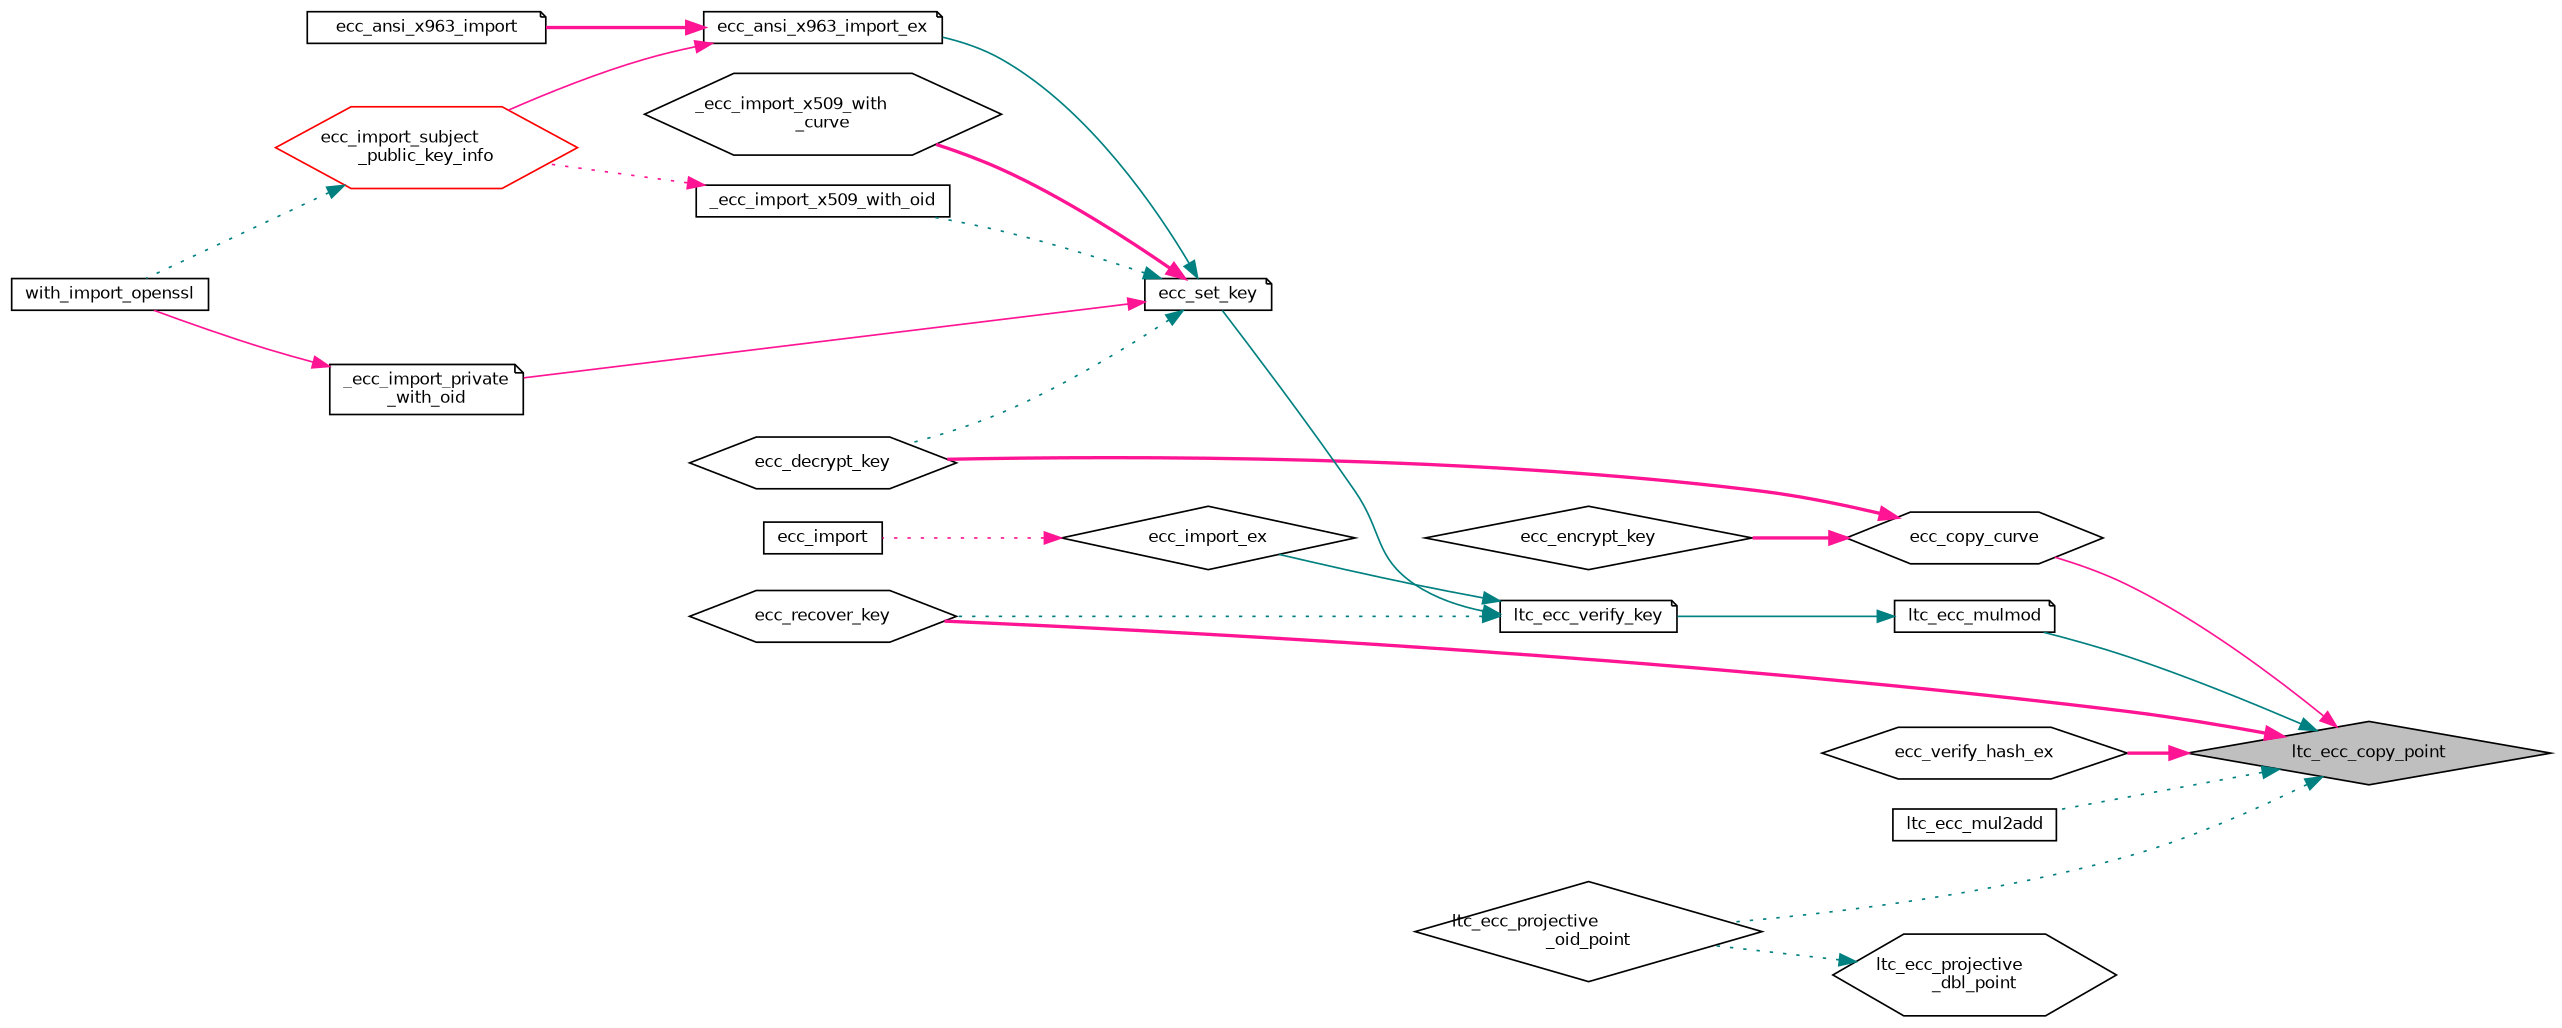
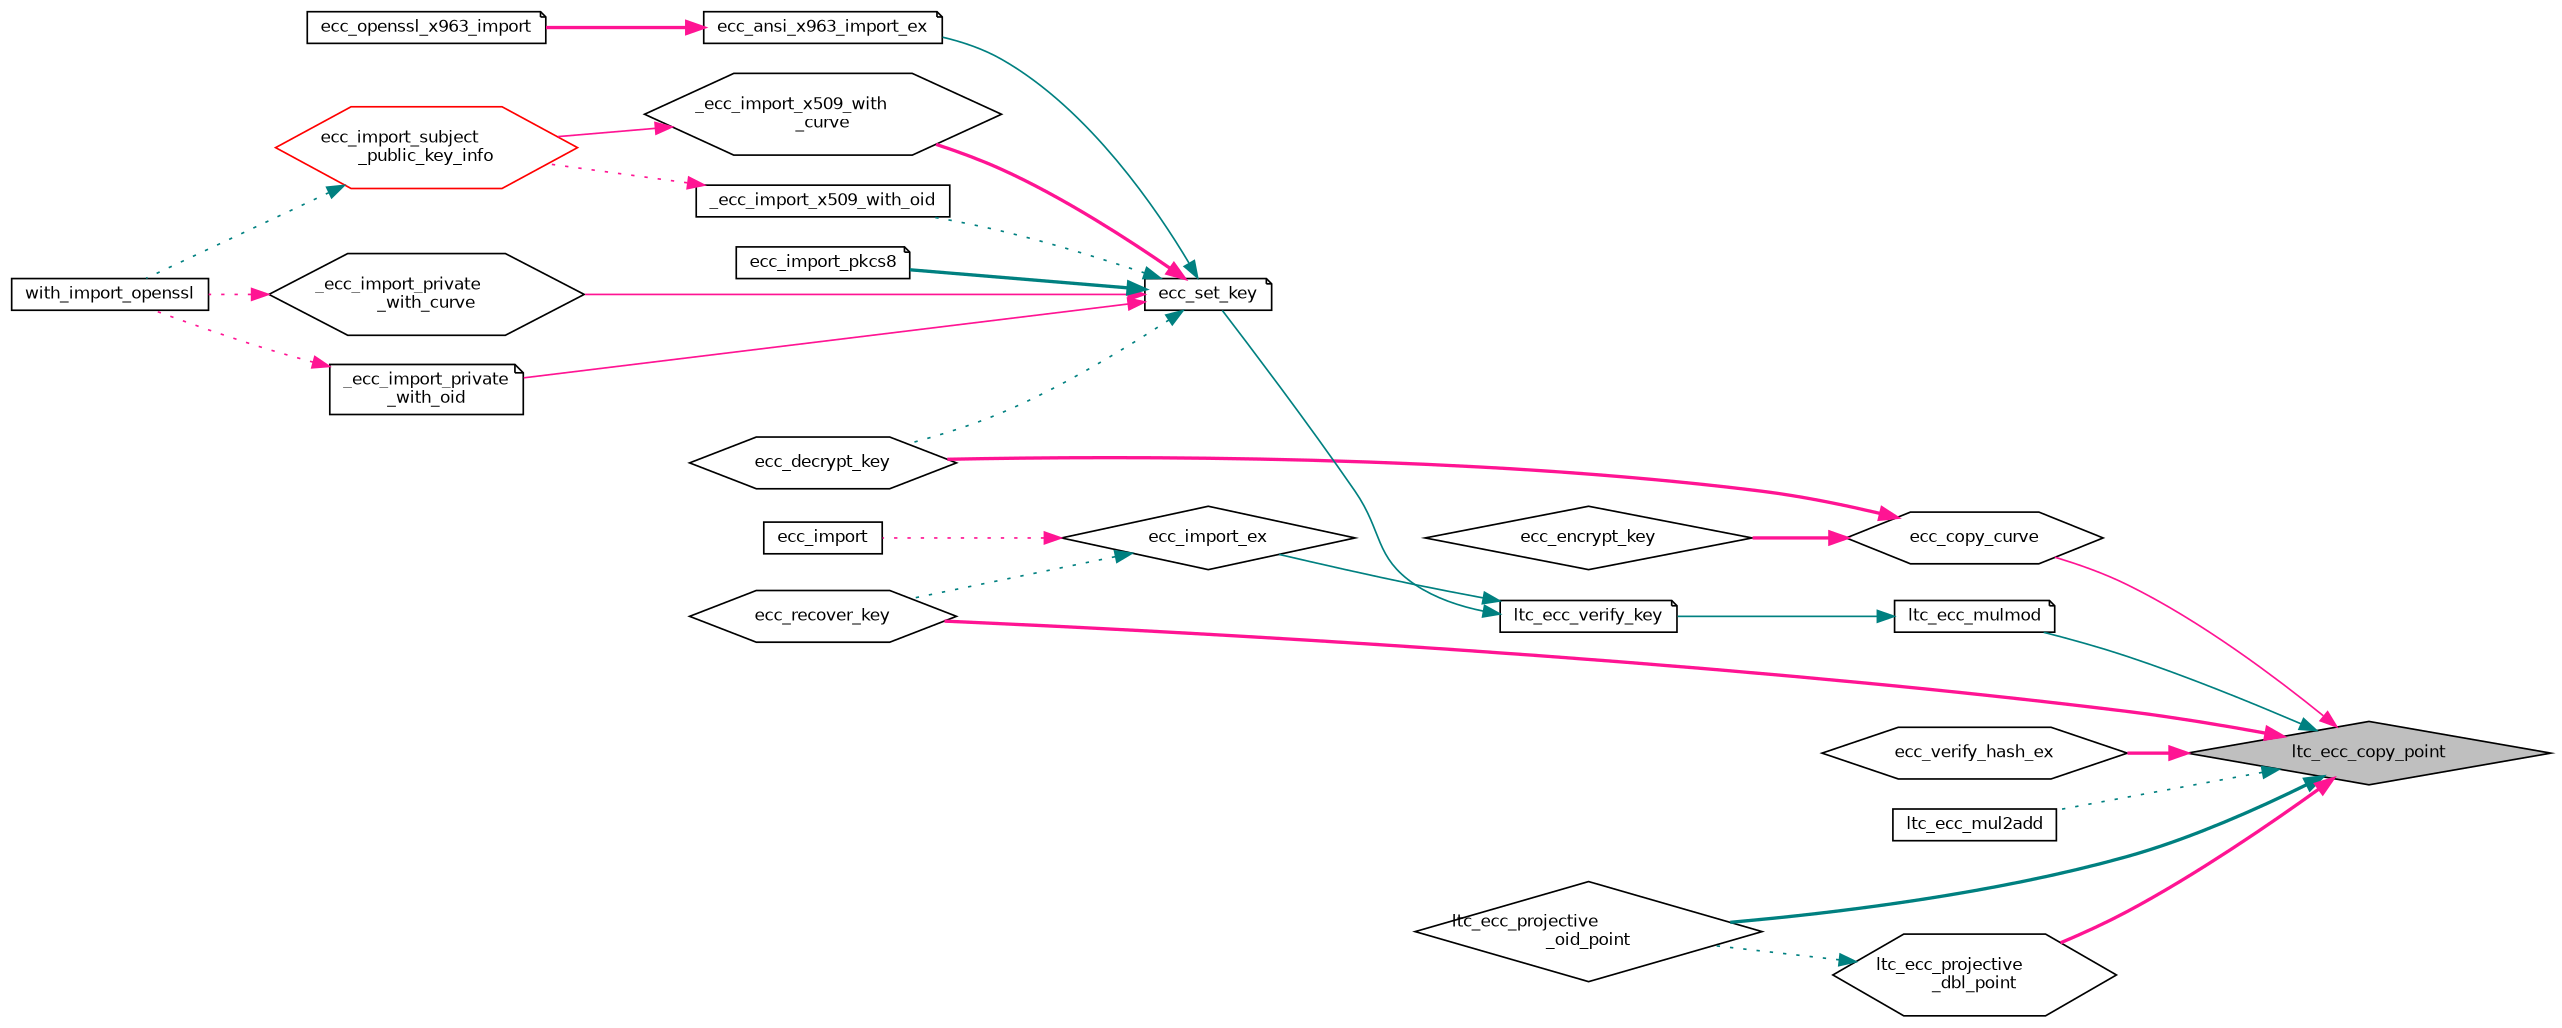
node "ecc_ansi_x963_import": label "ecc_ansi_x963_import" -> "ecc_openssl_x963_import"
edge "ecc_import_subject _public_key_info" -> "ecc_ansi_x963_import_ex": now "ecc_import_subject _public_key_info" -> "_ecc_import_x509_with _curve"
node "ecc_import_pkcs8": added
node "_ecc_import_private _with_curve": added
edge "with_import_openssl" -> "_ecc_import_private _with_oid": style solid -> dotted
edge "ecc_recover_key" -> "ltc_ecc_verify_key": now "ecc_recover_key" -> "ecc_import_ex"
edge "ltc_ecc_projective _dbl_point" -> "ltc_ecc_copy_point": added
edge "ltc_ecc_projective _oid_point" -> "ltc_ecc_copy_point": style dotted -> bold
